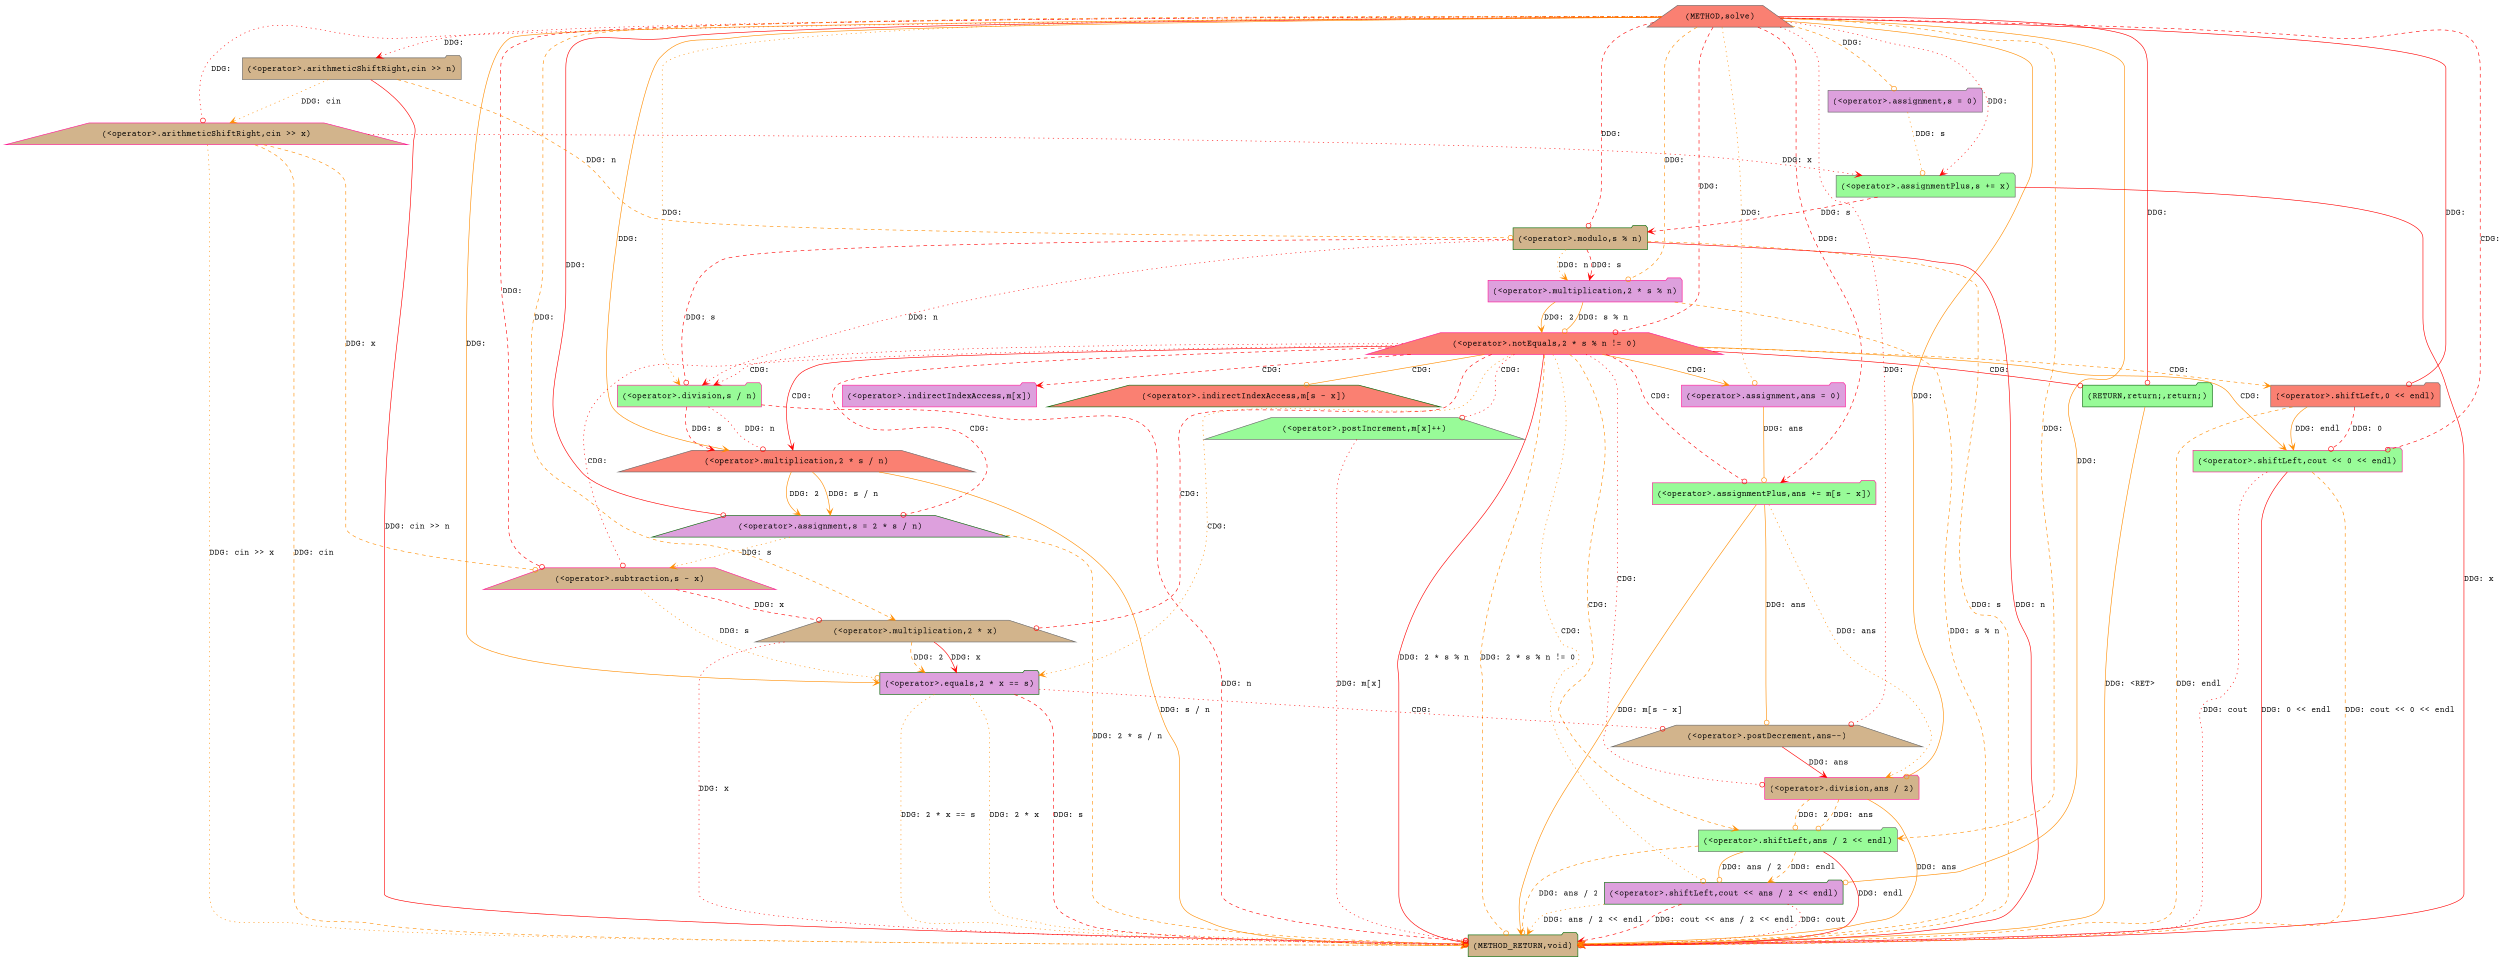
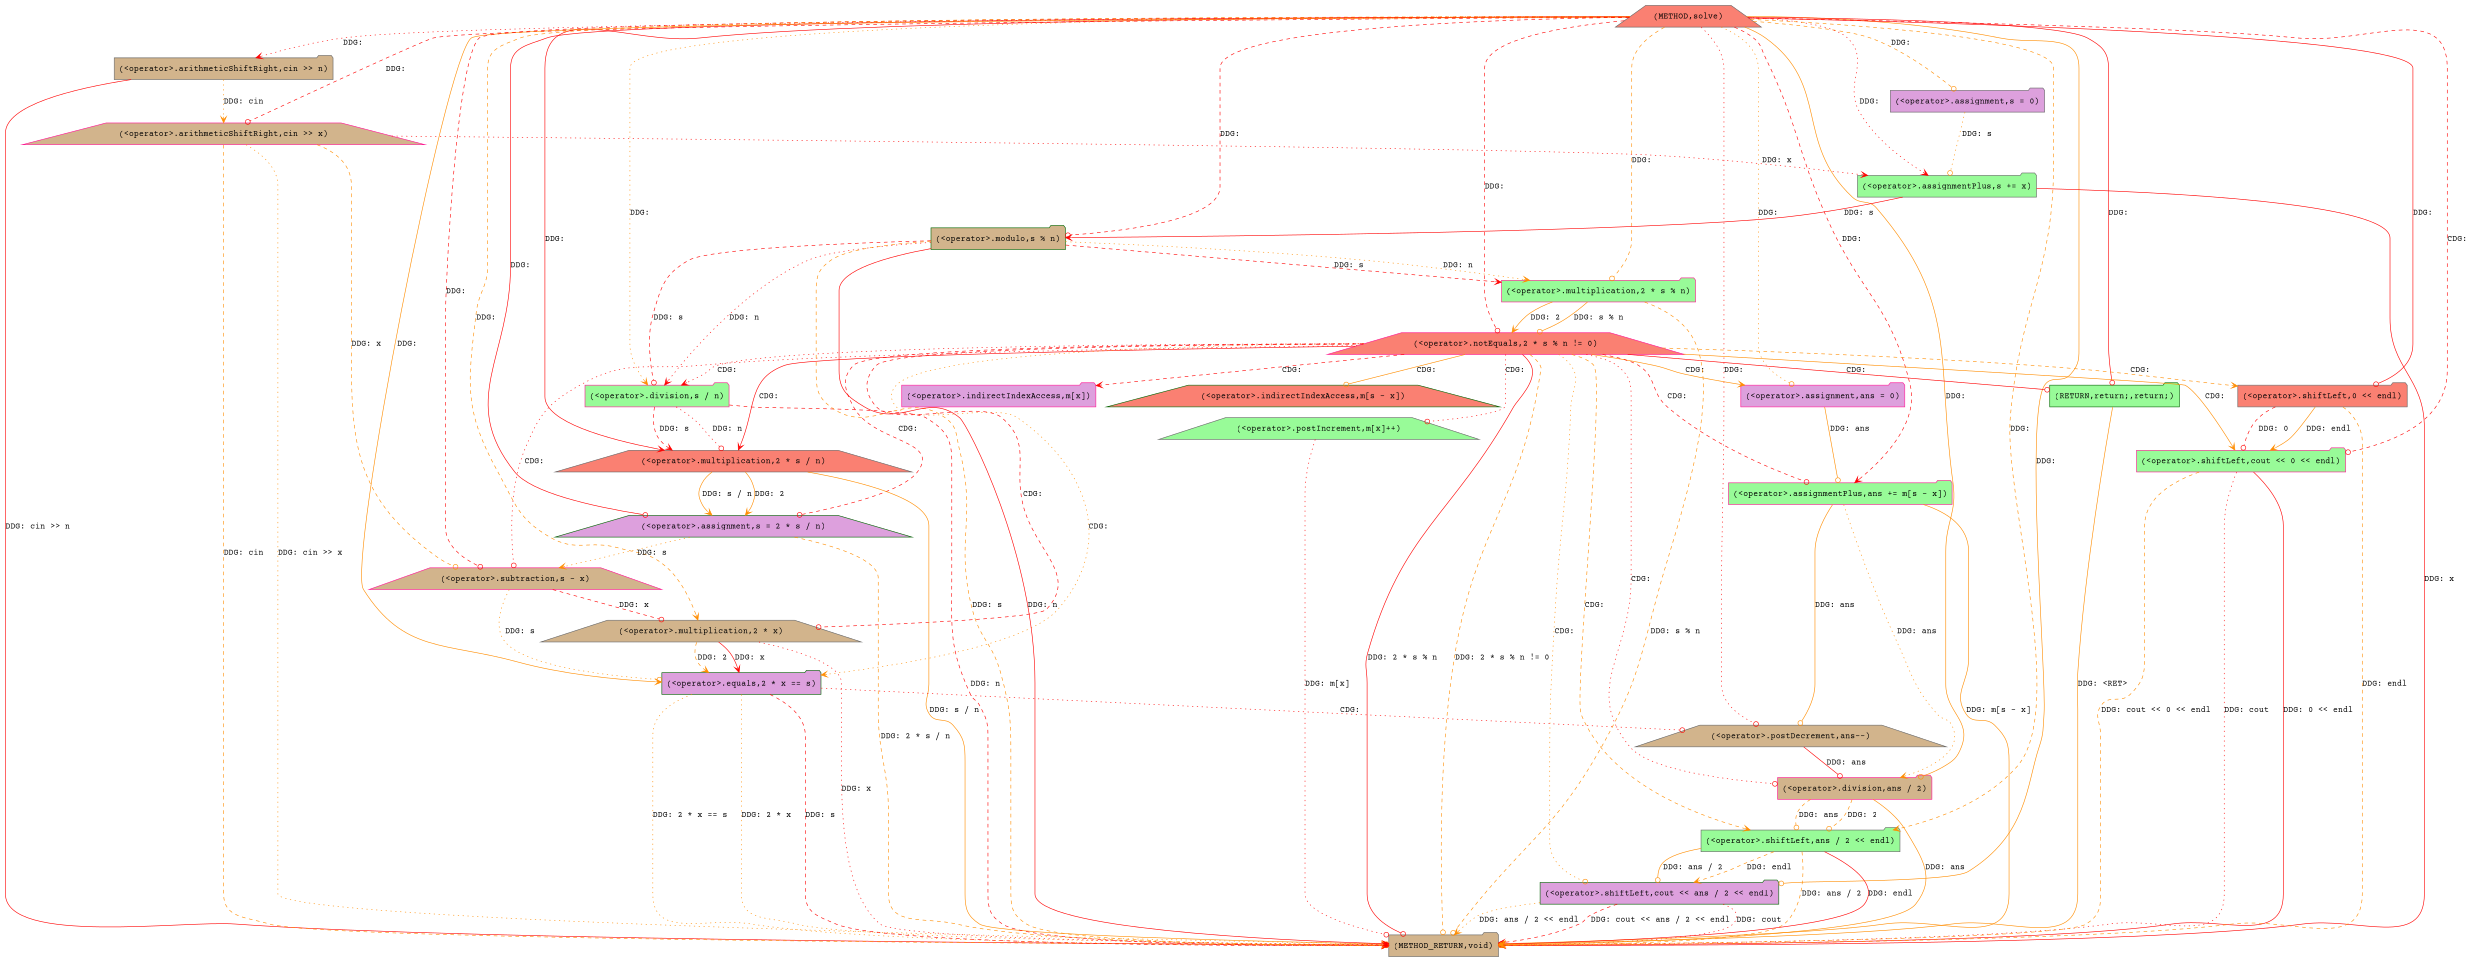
edge "(METHOD,solve)" -> "(<operator>.arithmeticShiftRight,cin >> x)": style dotted -> dashed
edge "(METHOD,solve)" -> "(<operator>.multiplication,2 * s / n)": color darkorange -> red
edge "(<operator>.assignmentPlus,s += x)" -> "(<operator>.modulo,s % n)": style dashed -> solid
edge "(<operator>.arithmeticShiftRight,cin >> n)" -> "(<operator>.modulo,s % n)": removed, label "DDG: n"
node "(<operator>.multiplication,2 * s % n)": fillcolor plum -> palegreen
edge "(<operator>.division,s / n)" -> "(METHOD_RETURN,void)": arrowhead odot -> vee
edge "(<operator>.postDecrement,ans--)" -> "(<operator>.division,ans / 2)": arrowhead vee -> odot
node "(METHOD_RETURN,void)": color darkgreen -> gray40
